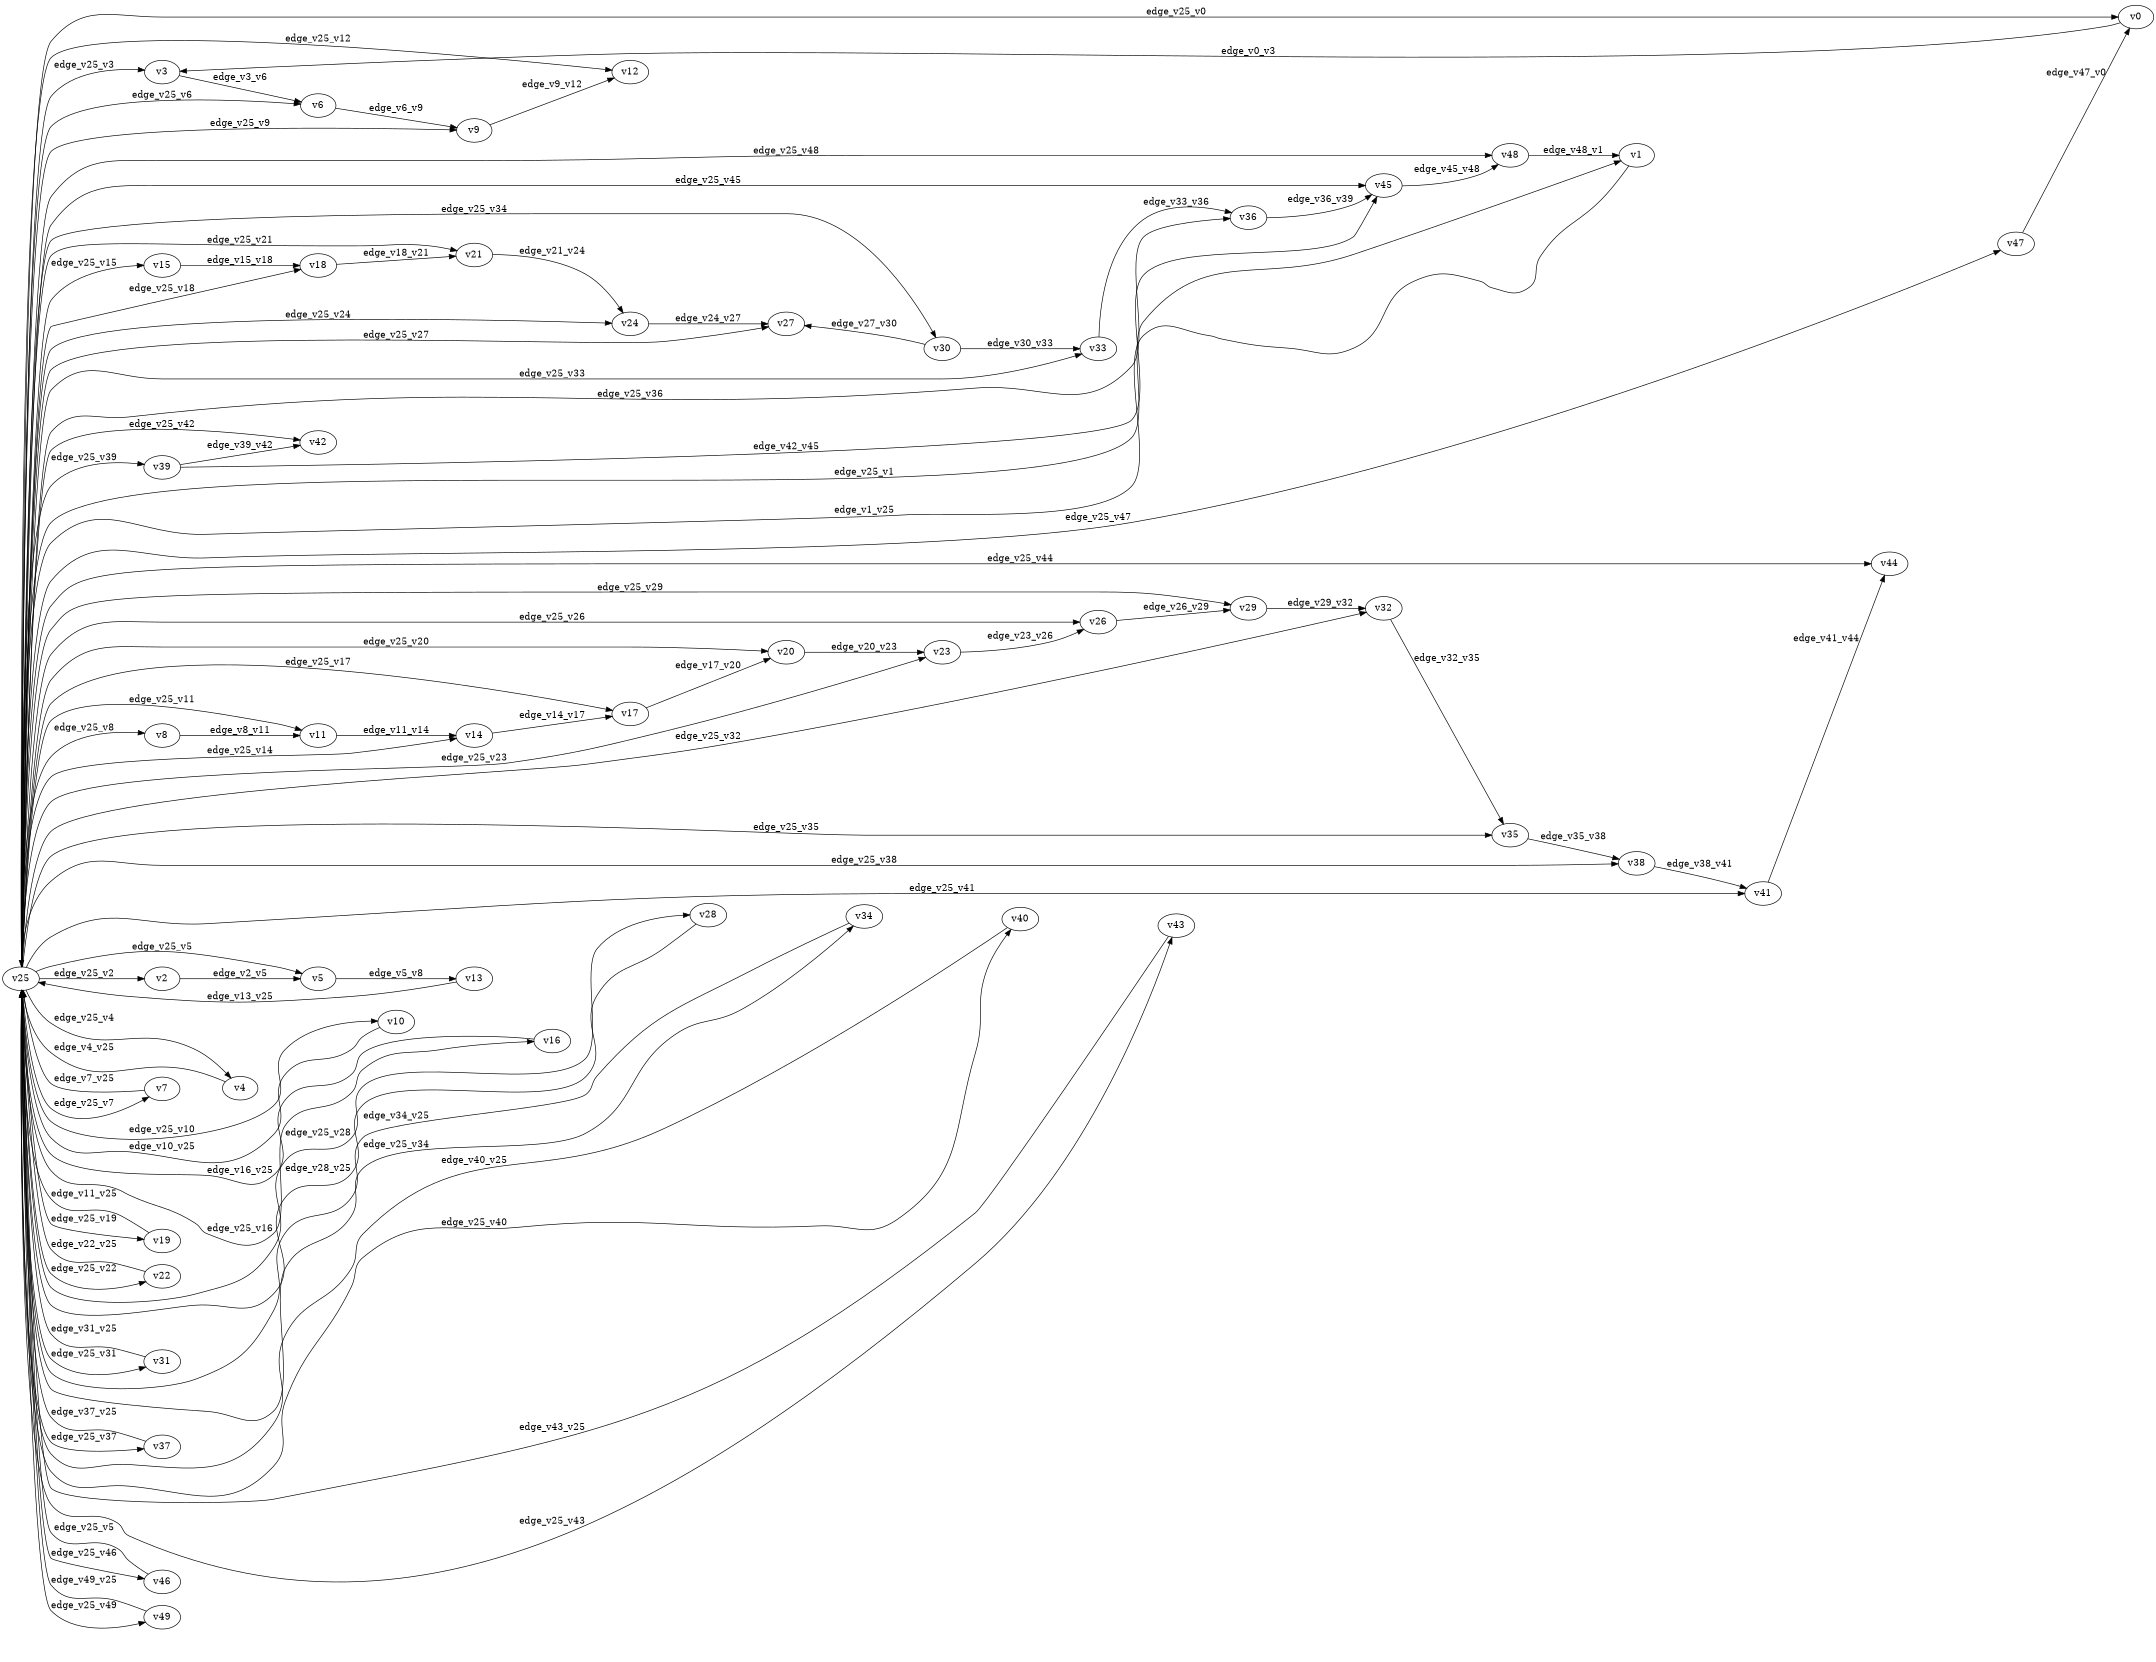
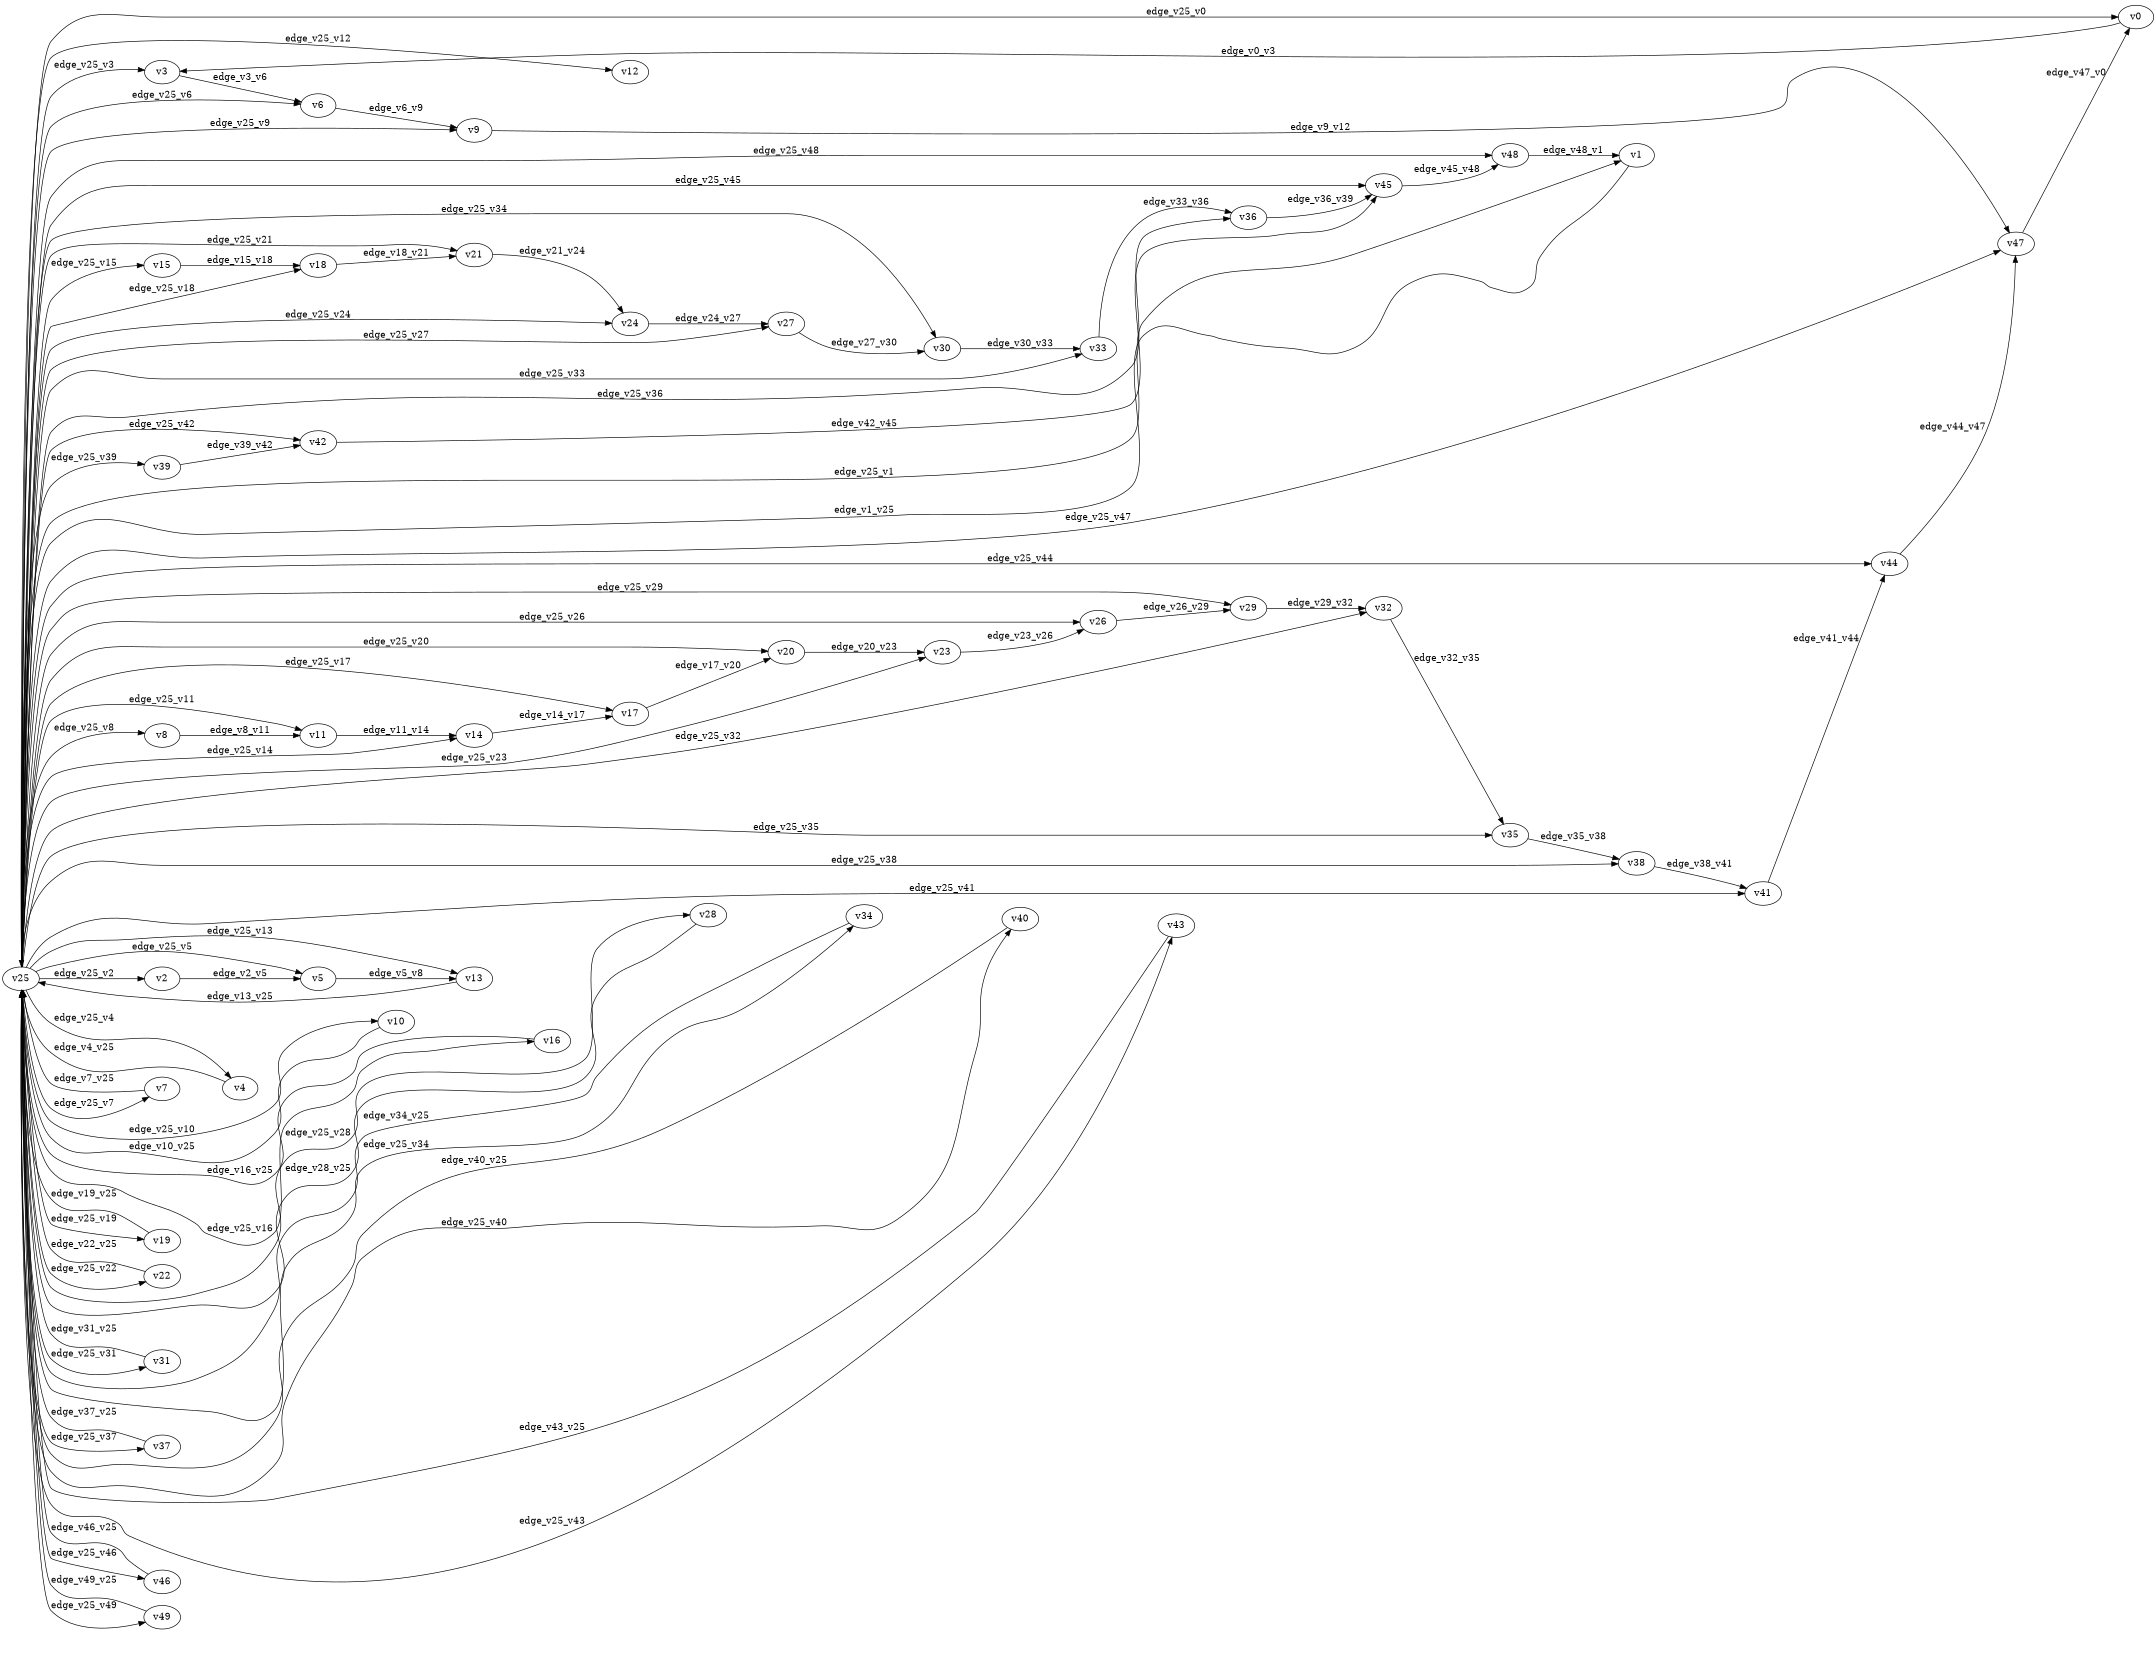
edge "v9" -> "v12": now "v9" -> "v47"
edge "v30" -> "v27": reversed
edge "v44" -> "v47": added, label "edge_v44_v47"
edge "v39" -> "v45": now "v42" -> "v45"
edge "v25" -> "v13": added, label "edge_v25_v13"
edge "v19" -> "v25": label "edge_v11_v25" -> "edge_v19_v25"
edge "v46" -> "v25": label "edge_v25_v5" -> "edge_v46_v25"
